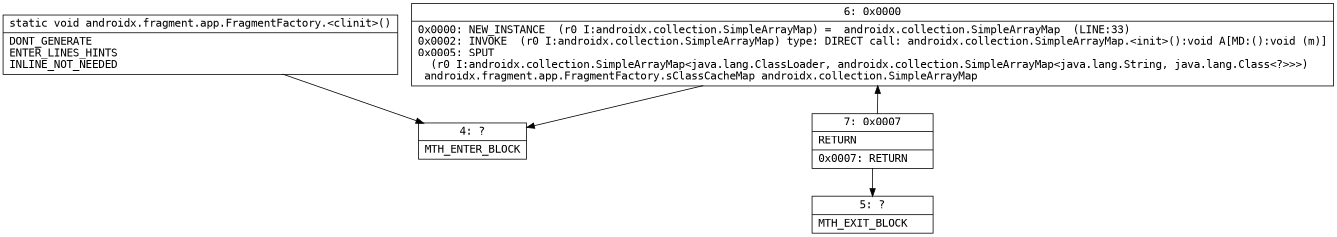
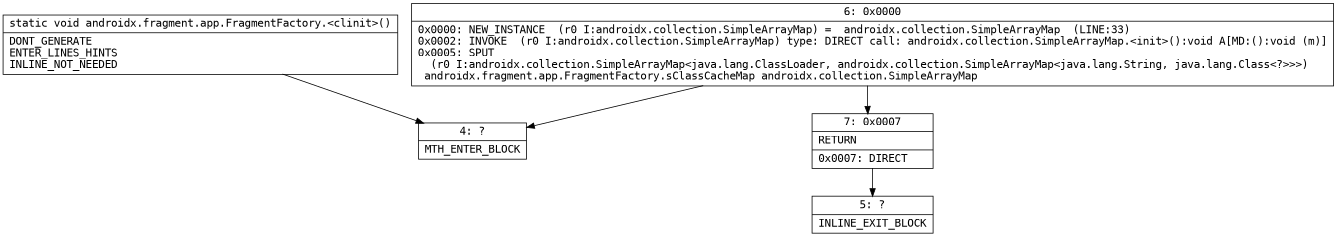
edge "7: 0x0007" -> "6: 0x0000": reversed
node "7: 0x0007": text "0x0007: RETURN" -> "0x0007: DIRECT"
node "5: ?": text "MTH_EXIT_BLOCK" -> "INLINE_EXIT_BLOCK"
